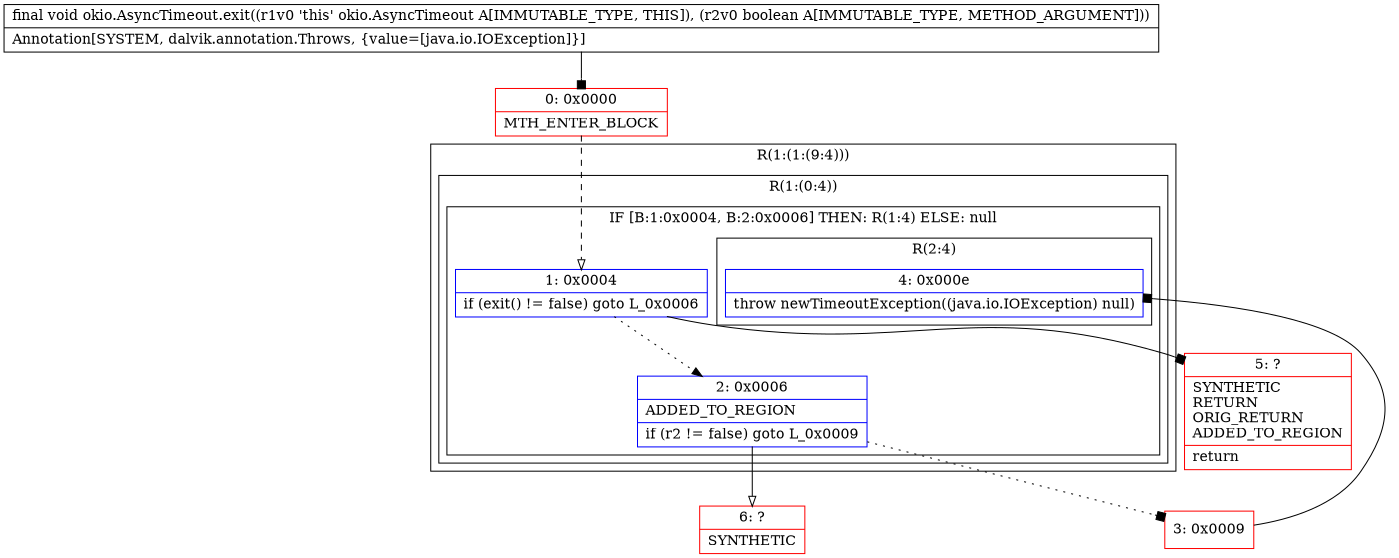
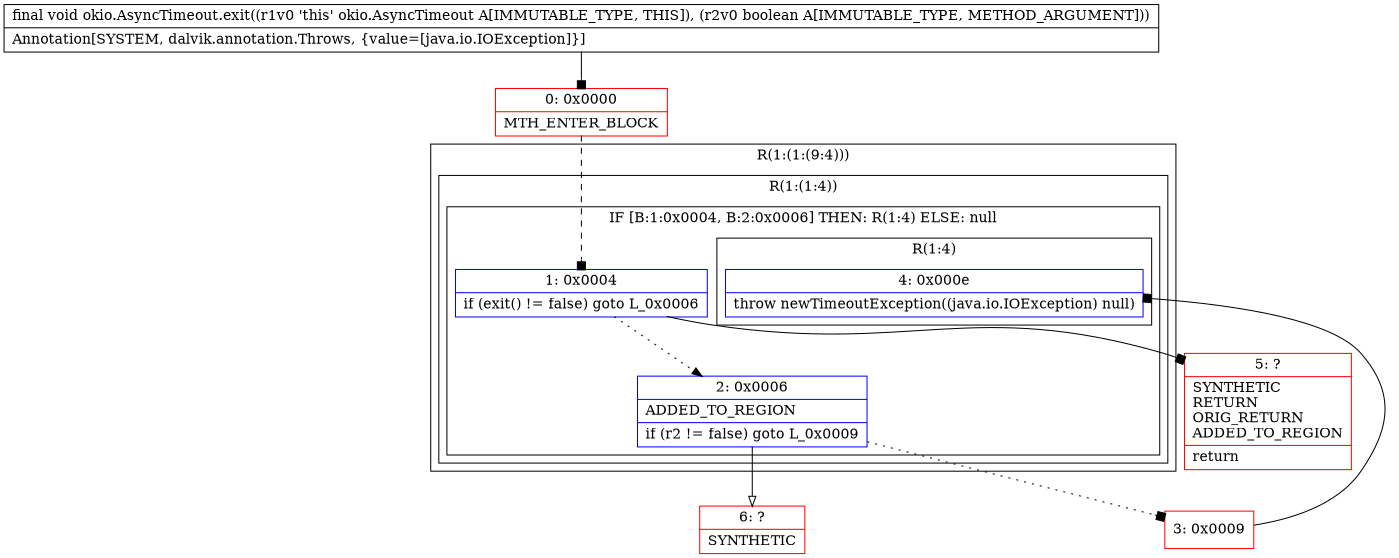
cluster "R(1:(0:4))": label "R(1:(0:4))" -> "R(1:(1:4))"
edge "0: 0x0000" -> "1: 0x0004": arrowhead onormal -> box
cluster "R(2:4)": label "R(2:4)" -> "R(1:4)"
